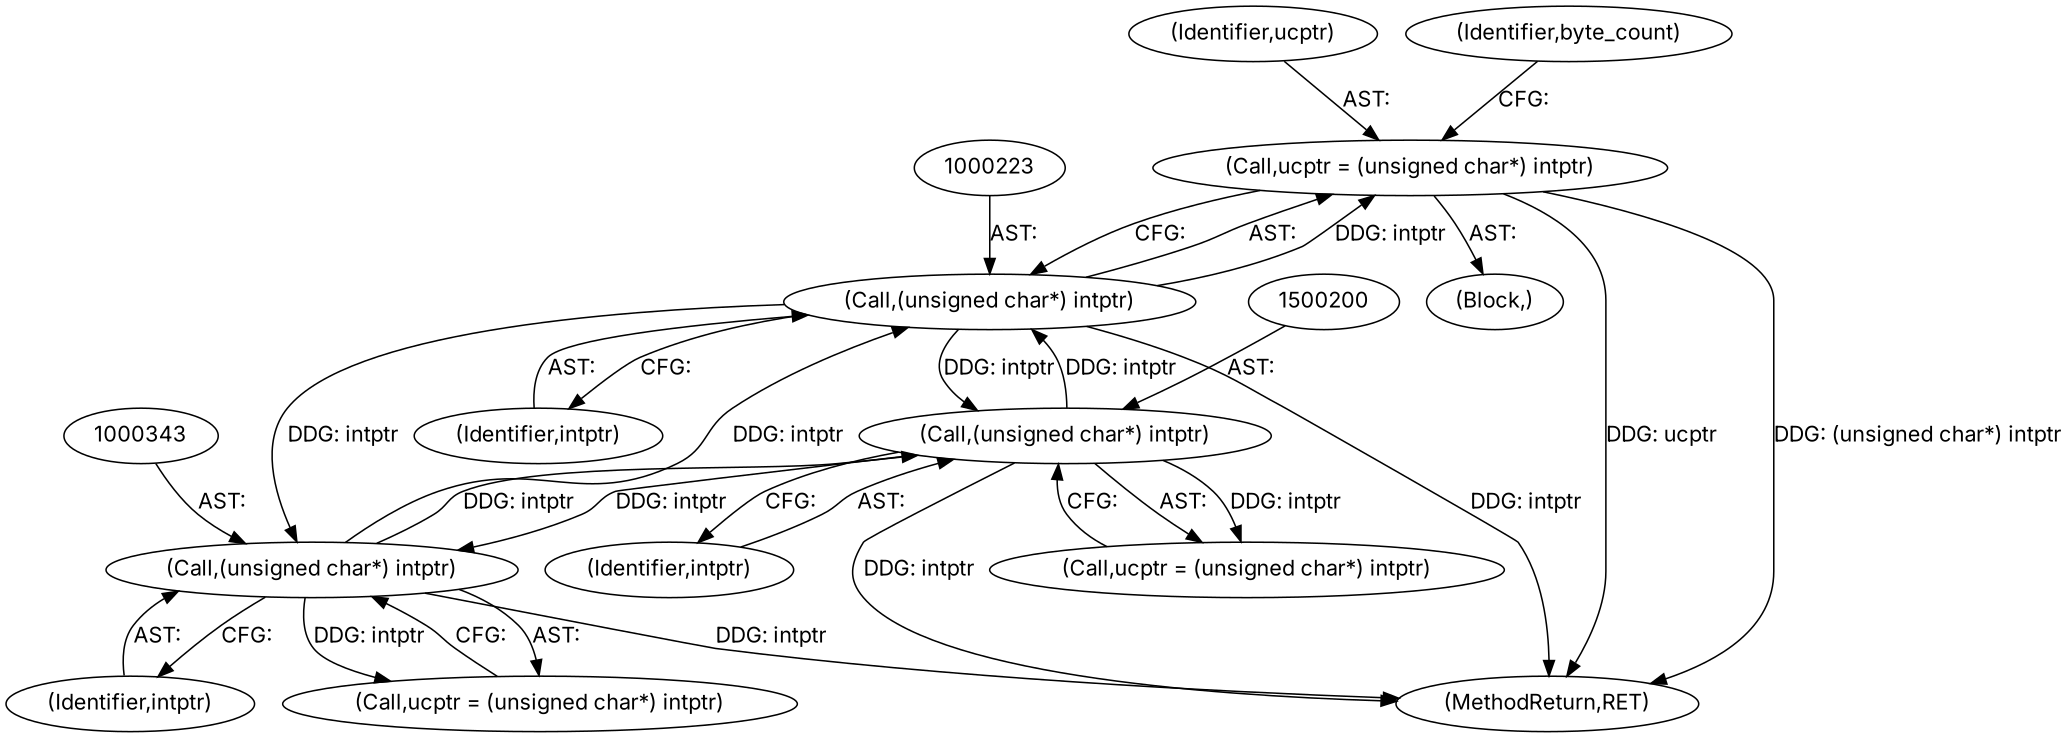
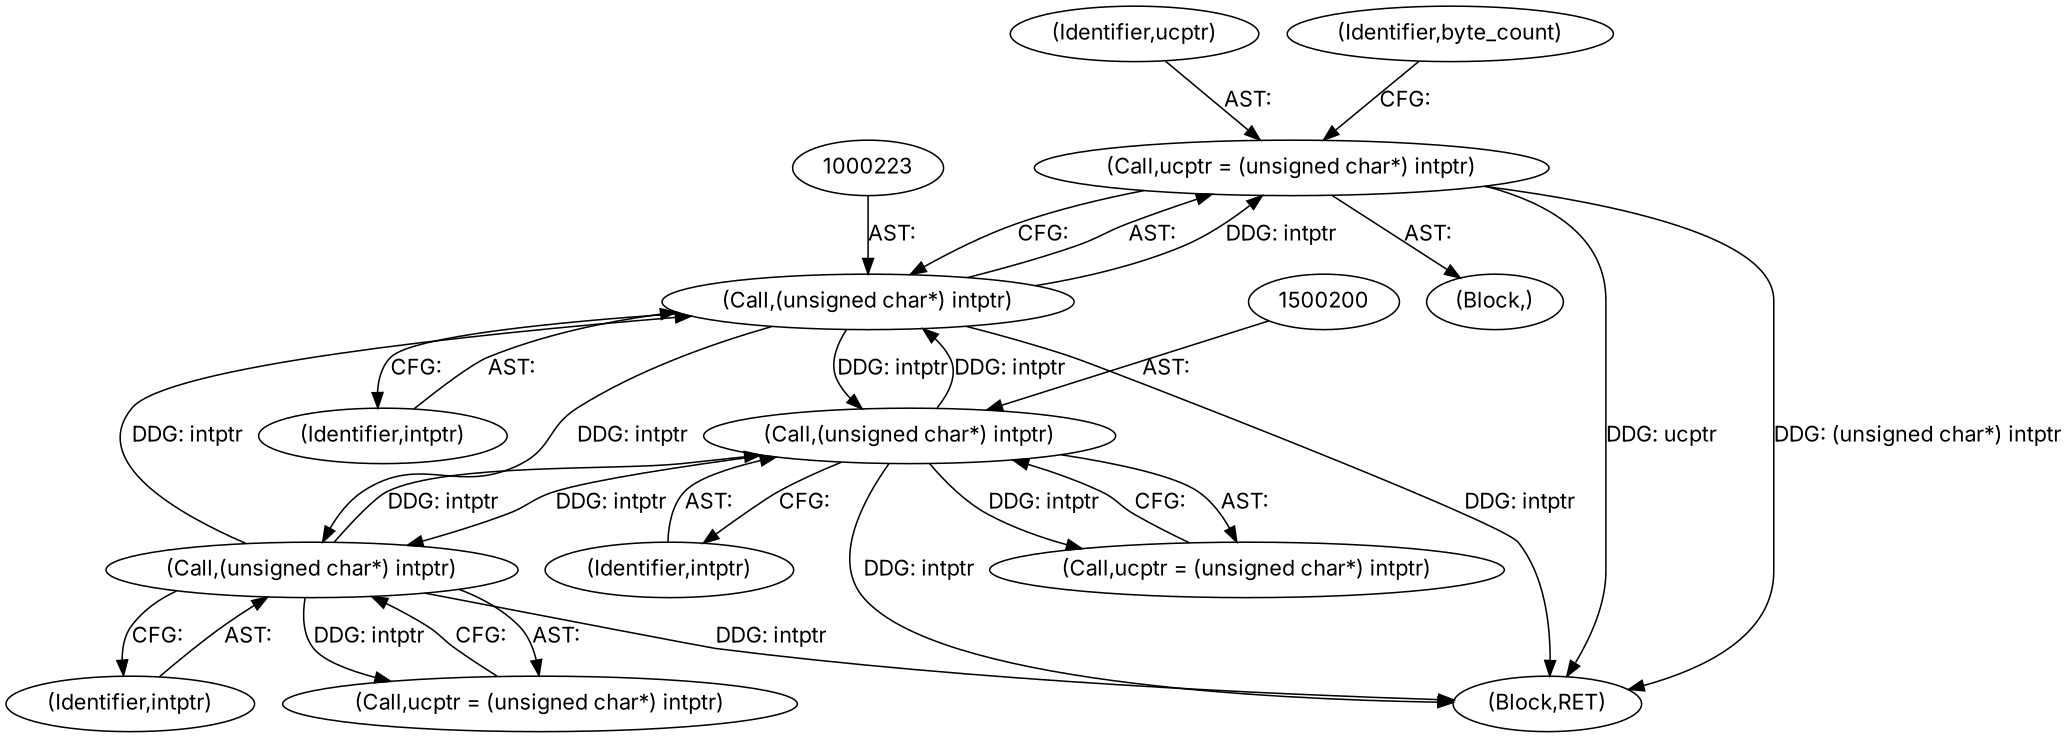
node "1000343": removed
node "(MethodReturn,RET)": label "(MethodReturn,RET)" -> "(Block,RET)"
